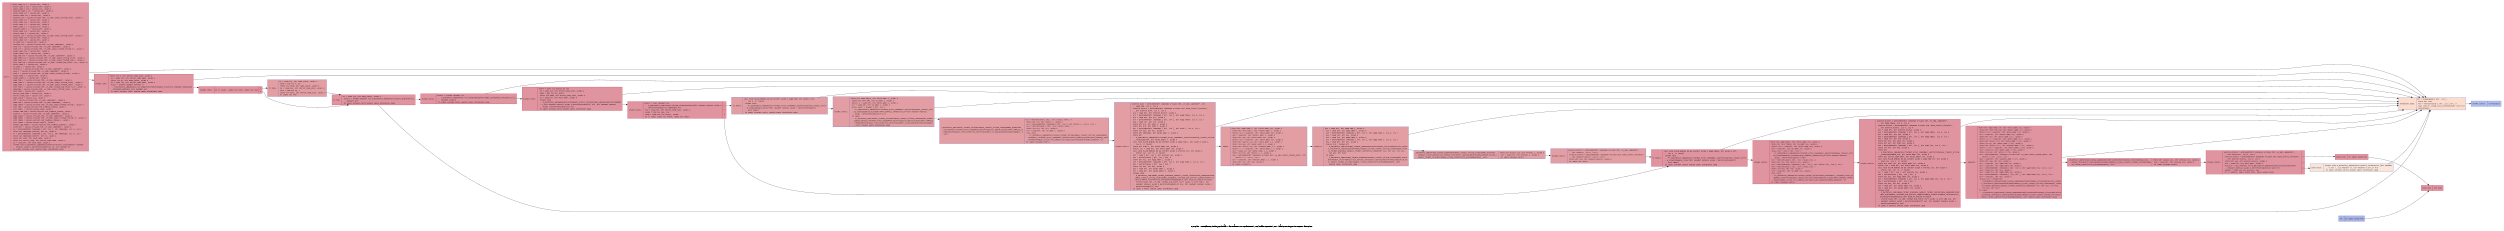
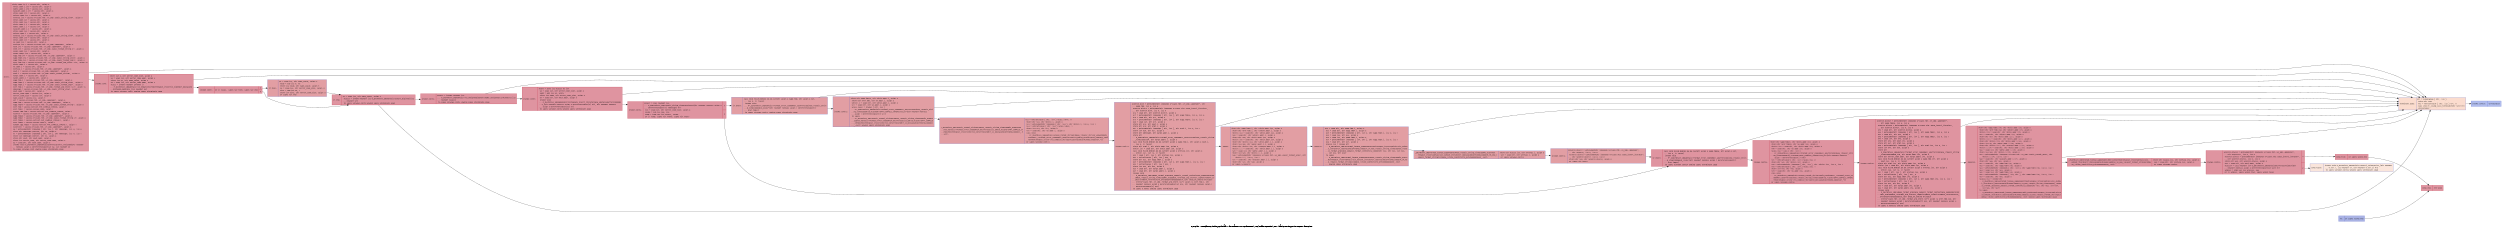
edge "cond.false:" -> "terminate.lpad:": removed
